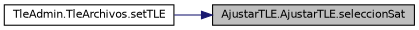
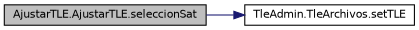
edge "TleAdmin.TleArchivos.setTLE" -> "AjustarTLE.AjustarTLE.seleccionSat": reversed
